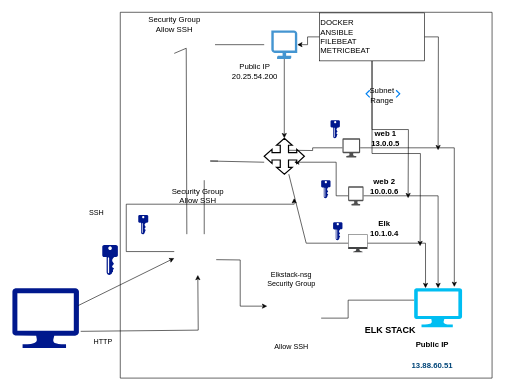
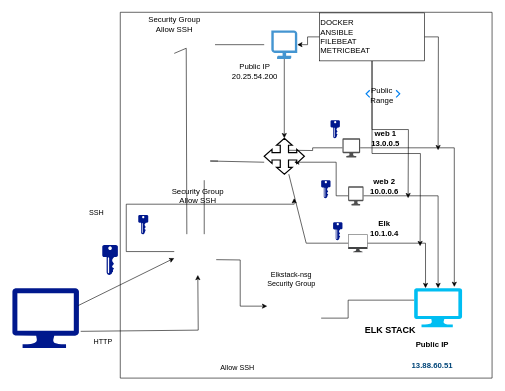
node "Subnet Range": label "Subnet Range" -> "Public Range"
node "Allow SSH": moved (291, 347) -> (237, 368)
